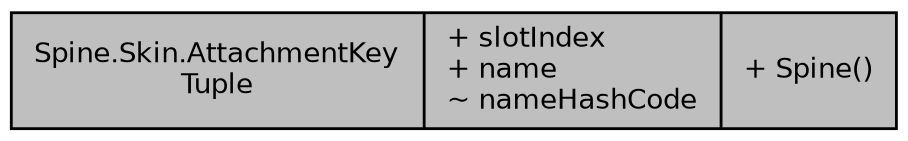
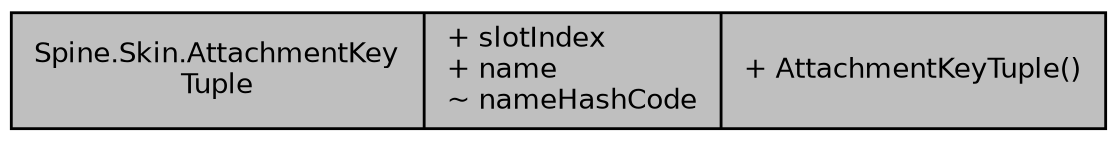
node "Spine.Skin.AttachmentKey": text "+ Spine()" -> "+ AttachmentKeyTuple()"
